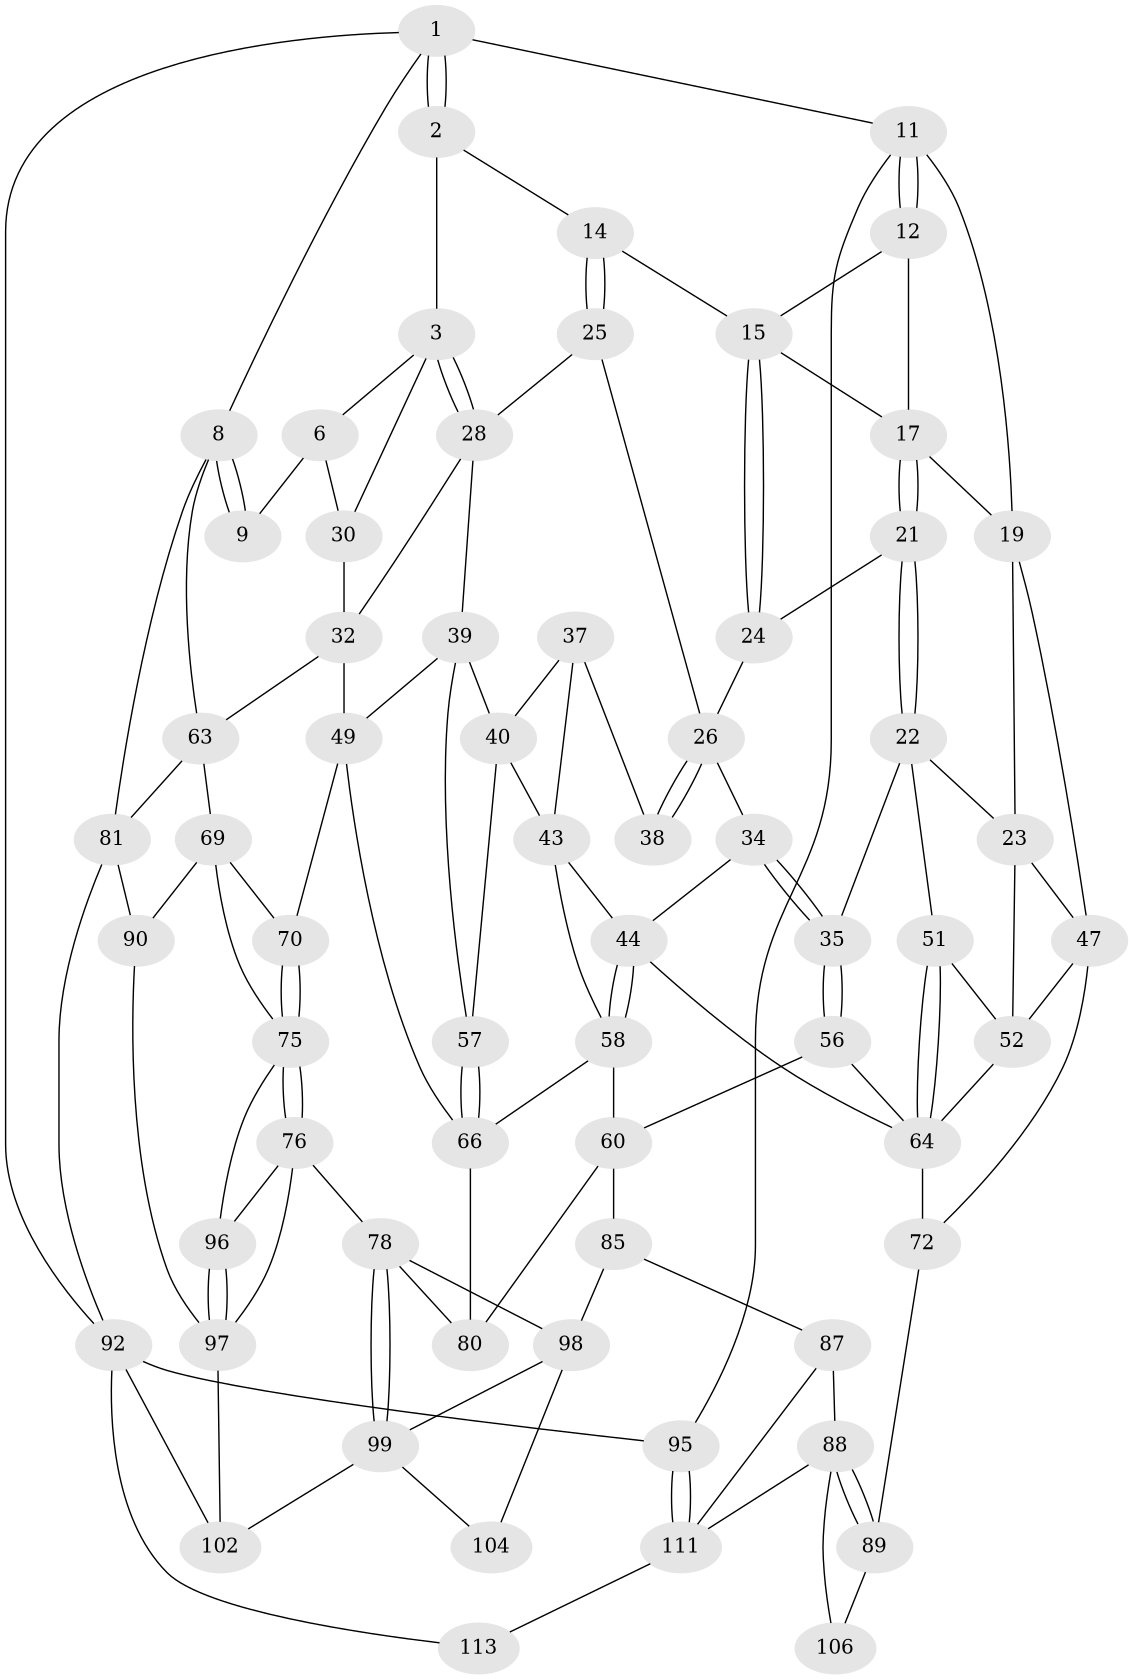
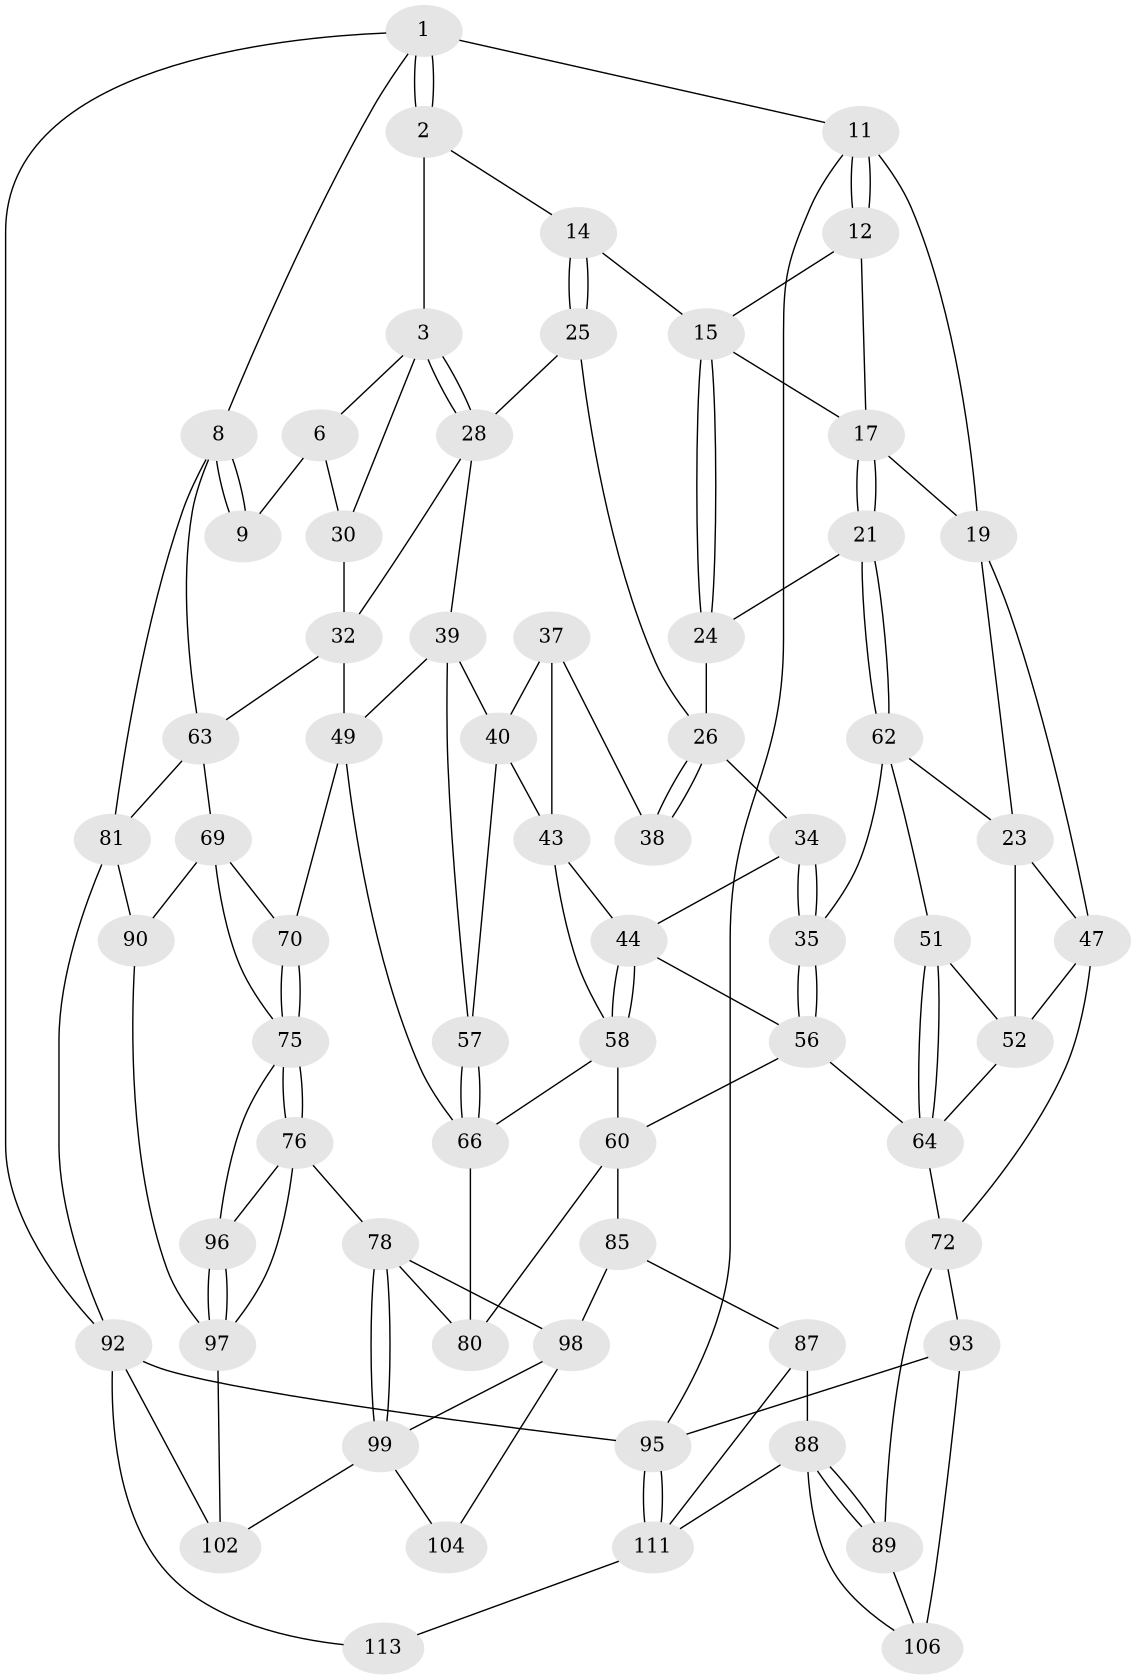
node "22": label "22" -> "62"
edge "44" -- "64": now "44" -- "56"
node "93": added
